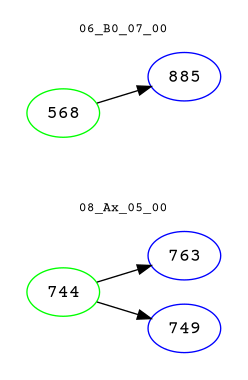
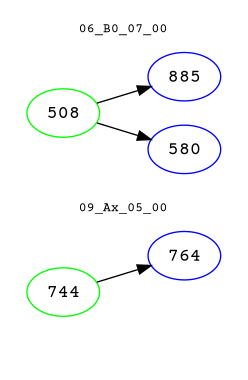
node "568": label "568" -> "508"
node "580": added
cluster "08_Ax_05_00": label "08_Ax_05_00" -> "09_Ax_05_00"
node "763": label "763" -> "764"
node "749": removed
